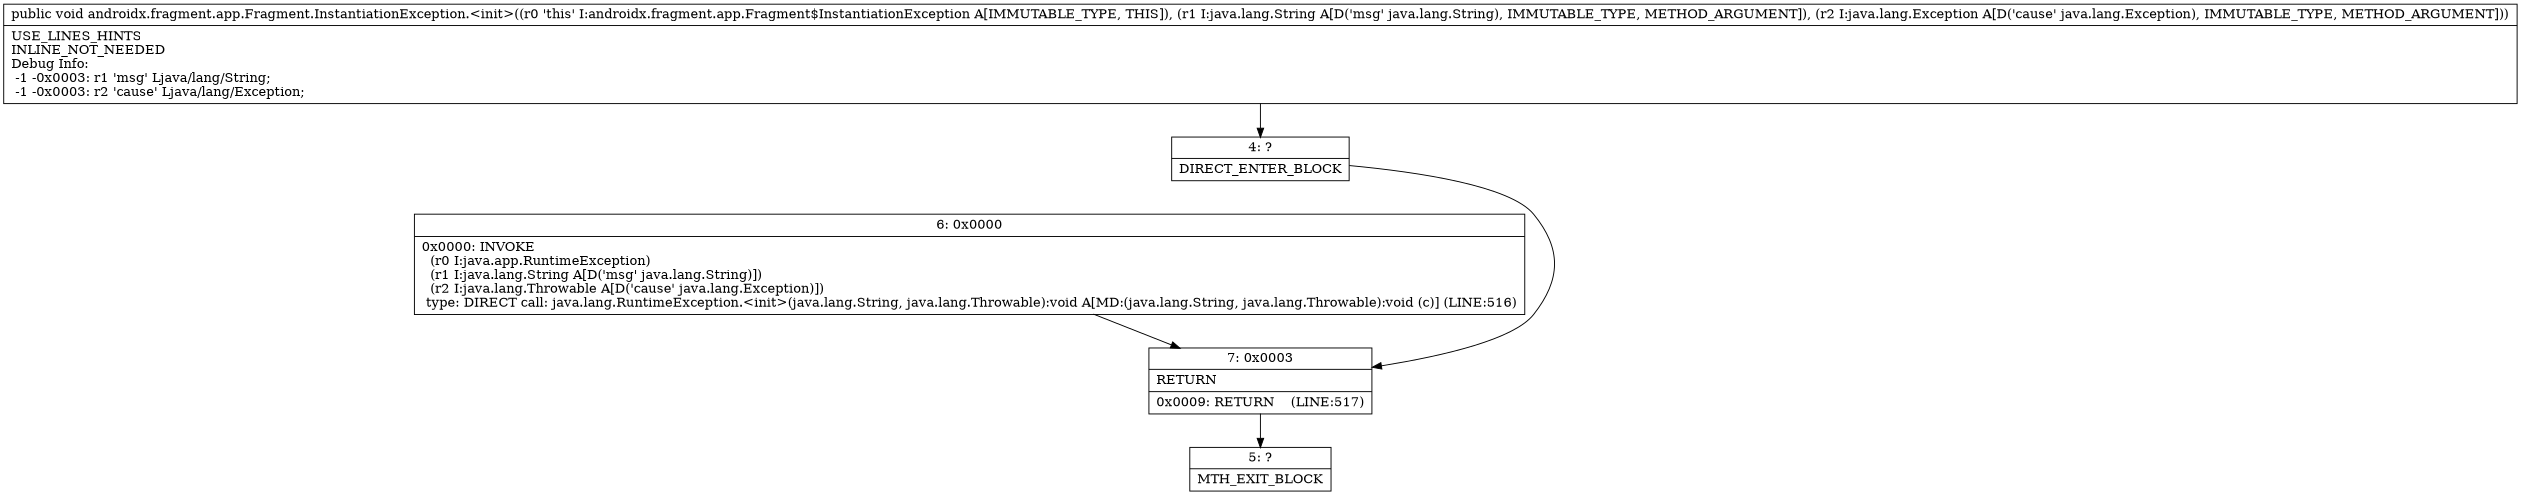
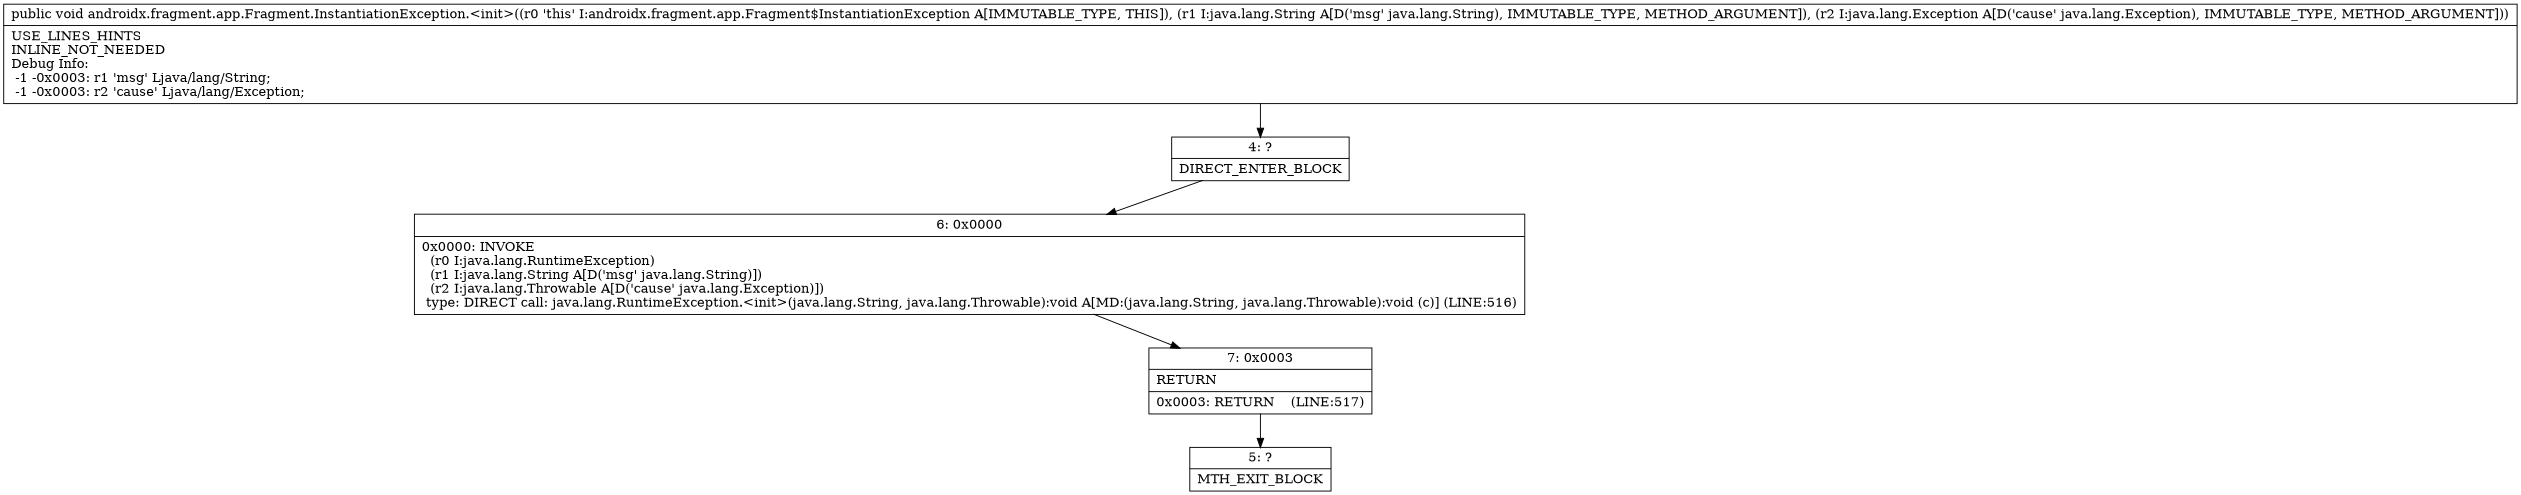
edge "4: ?" -> "7: 0x0003": now "4: ?" -> "6: 0x0000"
node "6: 0x0000": text "(r0 I:java.app.RuntimeException)" -> "(r0 I:java.lang.RuntimeException)"
node "7: 0x0003": text "0x0009: RETURN    (LINE:517)" -> "0x0003: RETURN    (LINE:517)"
